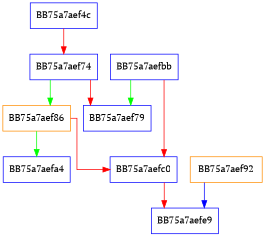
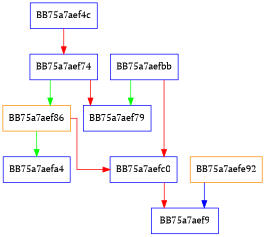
node "BB75a7aef92": label "BB75a7aef92" -> "BB75a7aefe92"
node "BB75a7aefe9": label "BB75a7aefe9" -> "BB75a7aef9"
